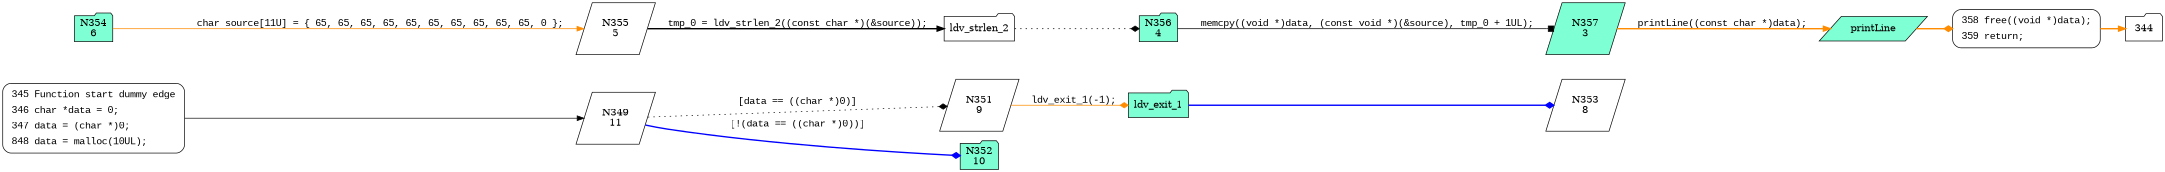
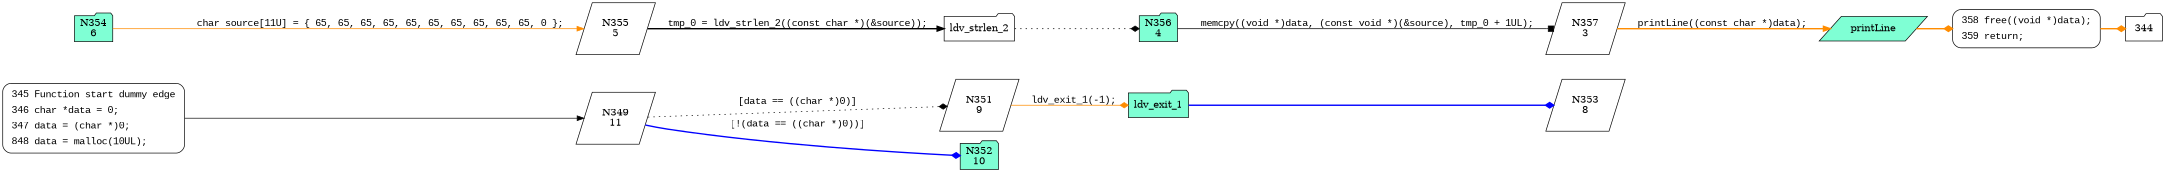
node "N357 3": fillcolor aquamarine -> white
edge "358" -> "344": arrowhead normal -> diamond
